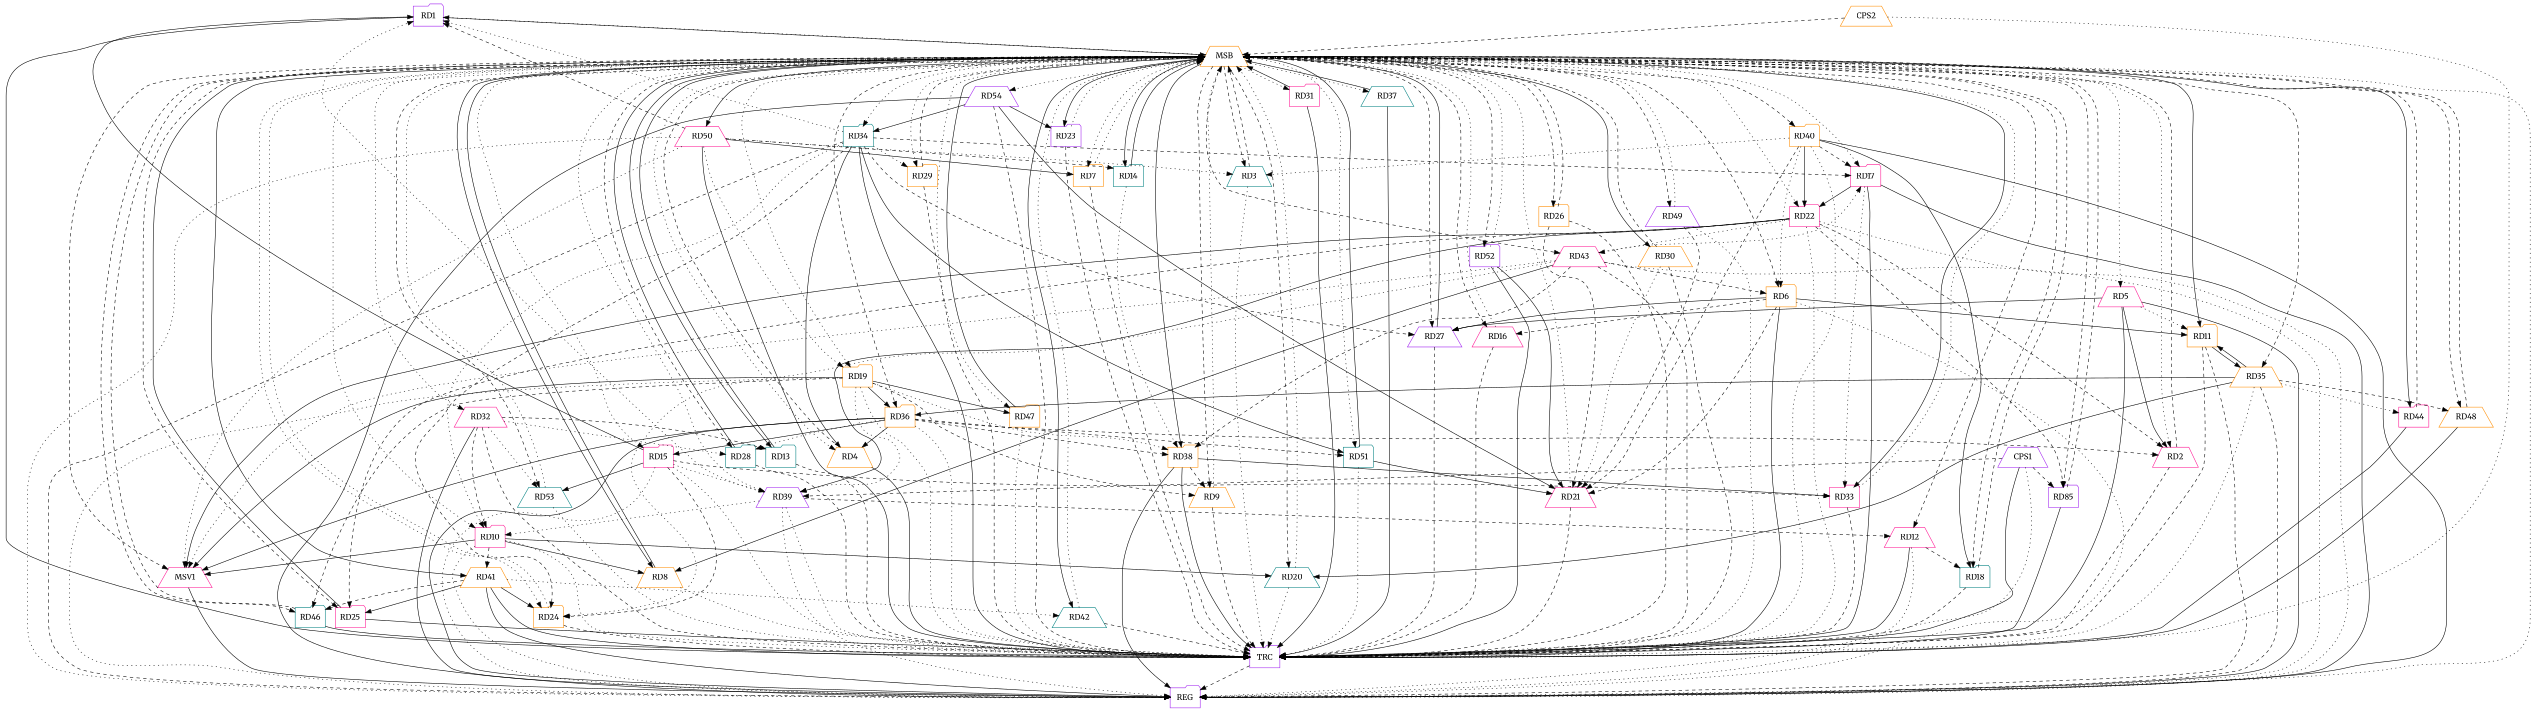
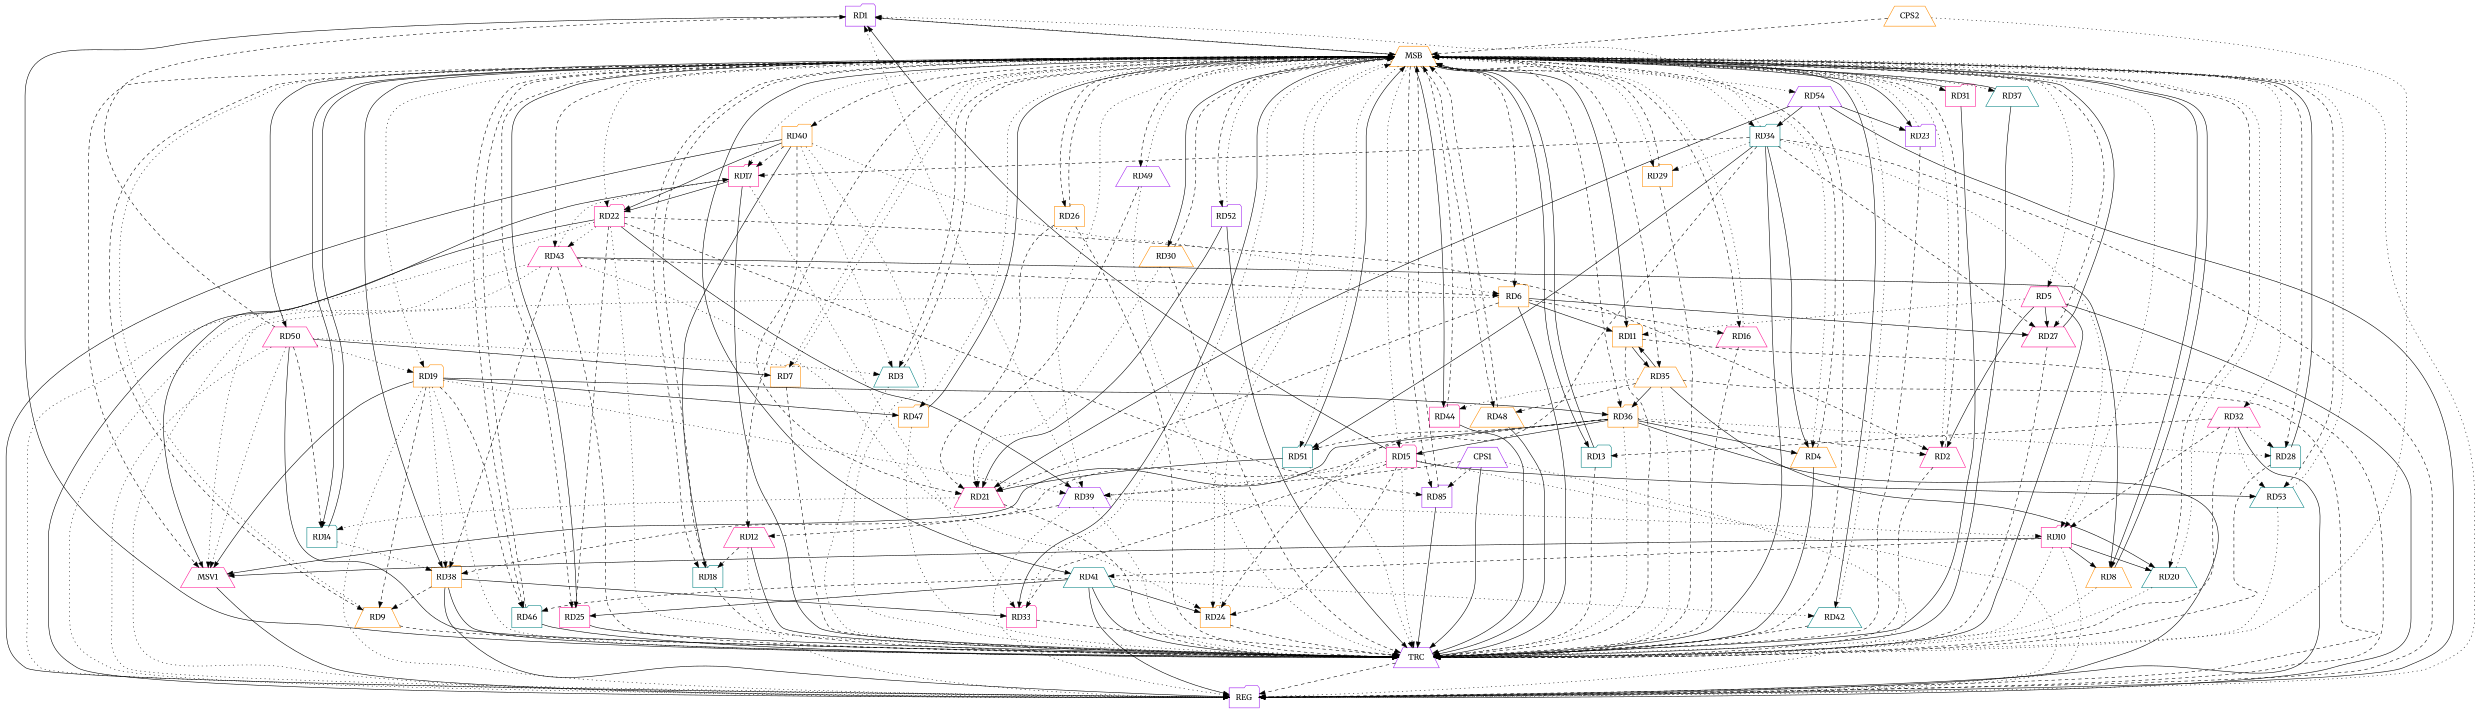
edge "RD21" -> "MSB": now "RD21" -> "RD14"
node "RD27": color purple -> deeppink
node "RD41": color darkorange -> teal
node "TRC": shape folder -> trapezium
